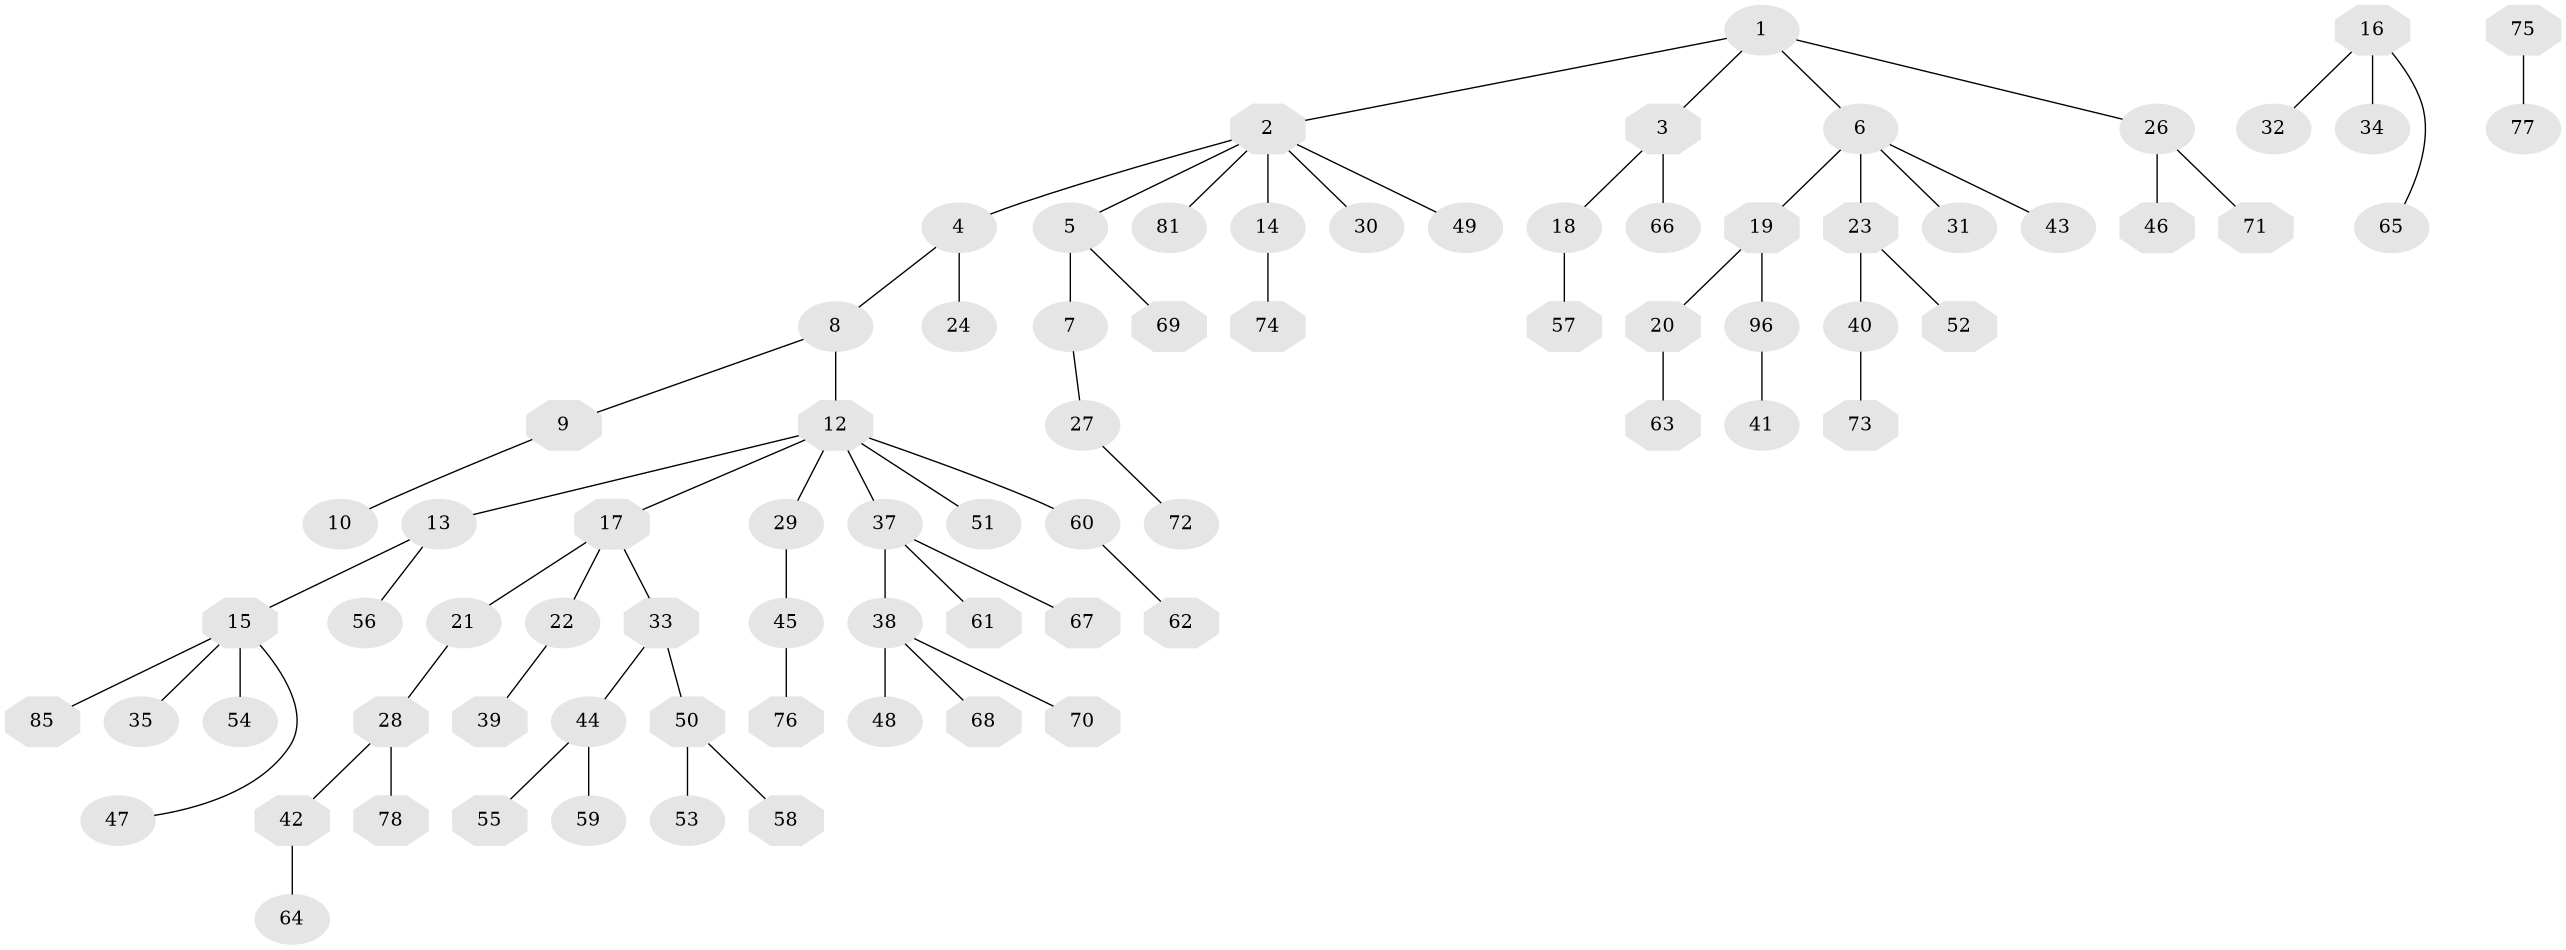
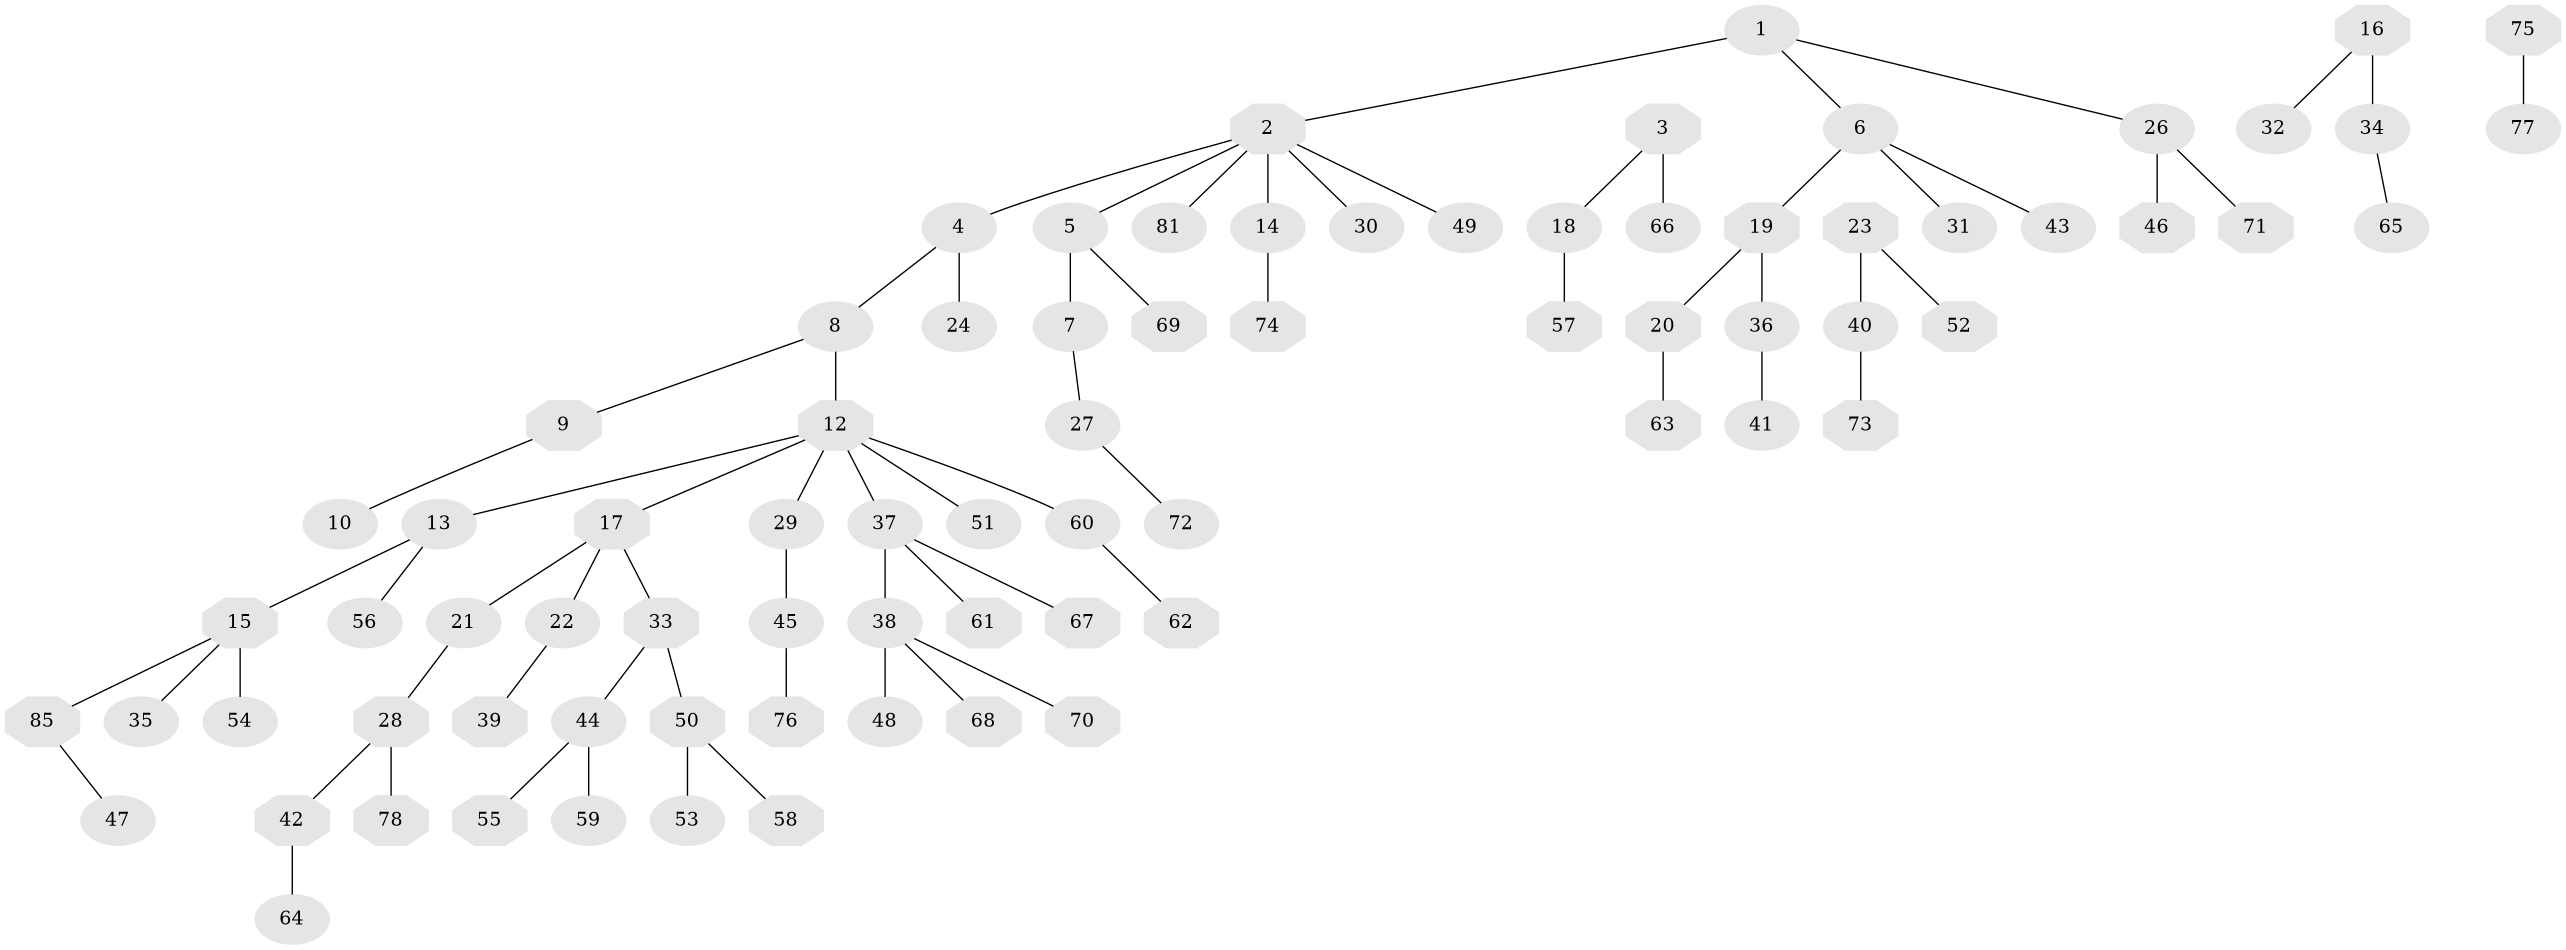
edge "1" -- "3": removed
edge "16" -- "65": now "34" -- "65"
edge "6" -- "23": removed
node "96": label "96" -> "36"
edge "15" -- "47": now "85" -- "47"
